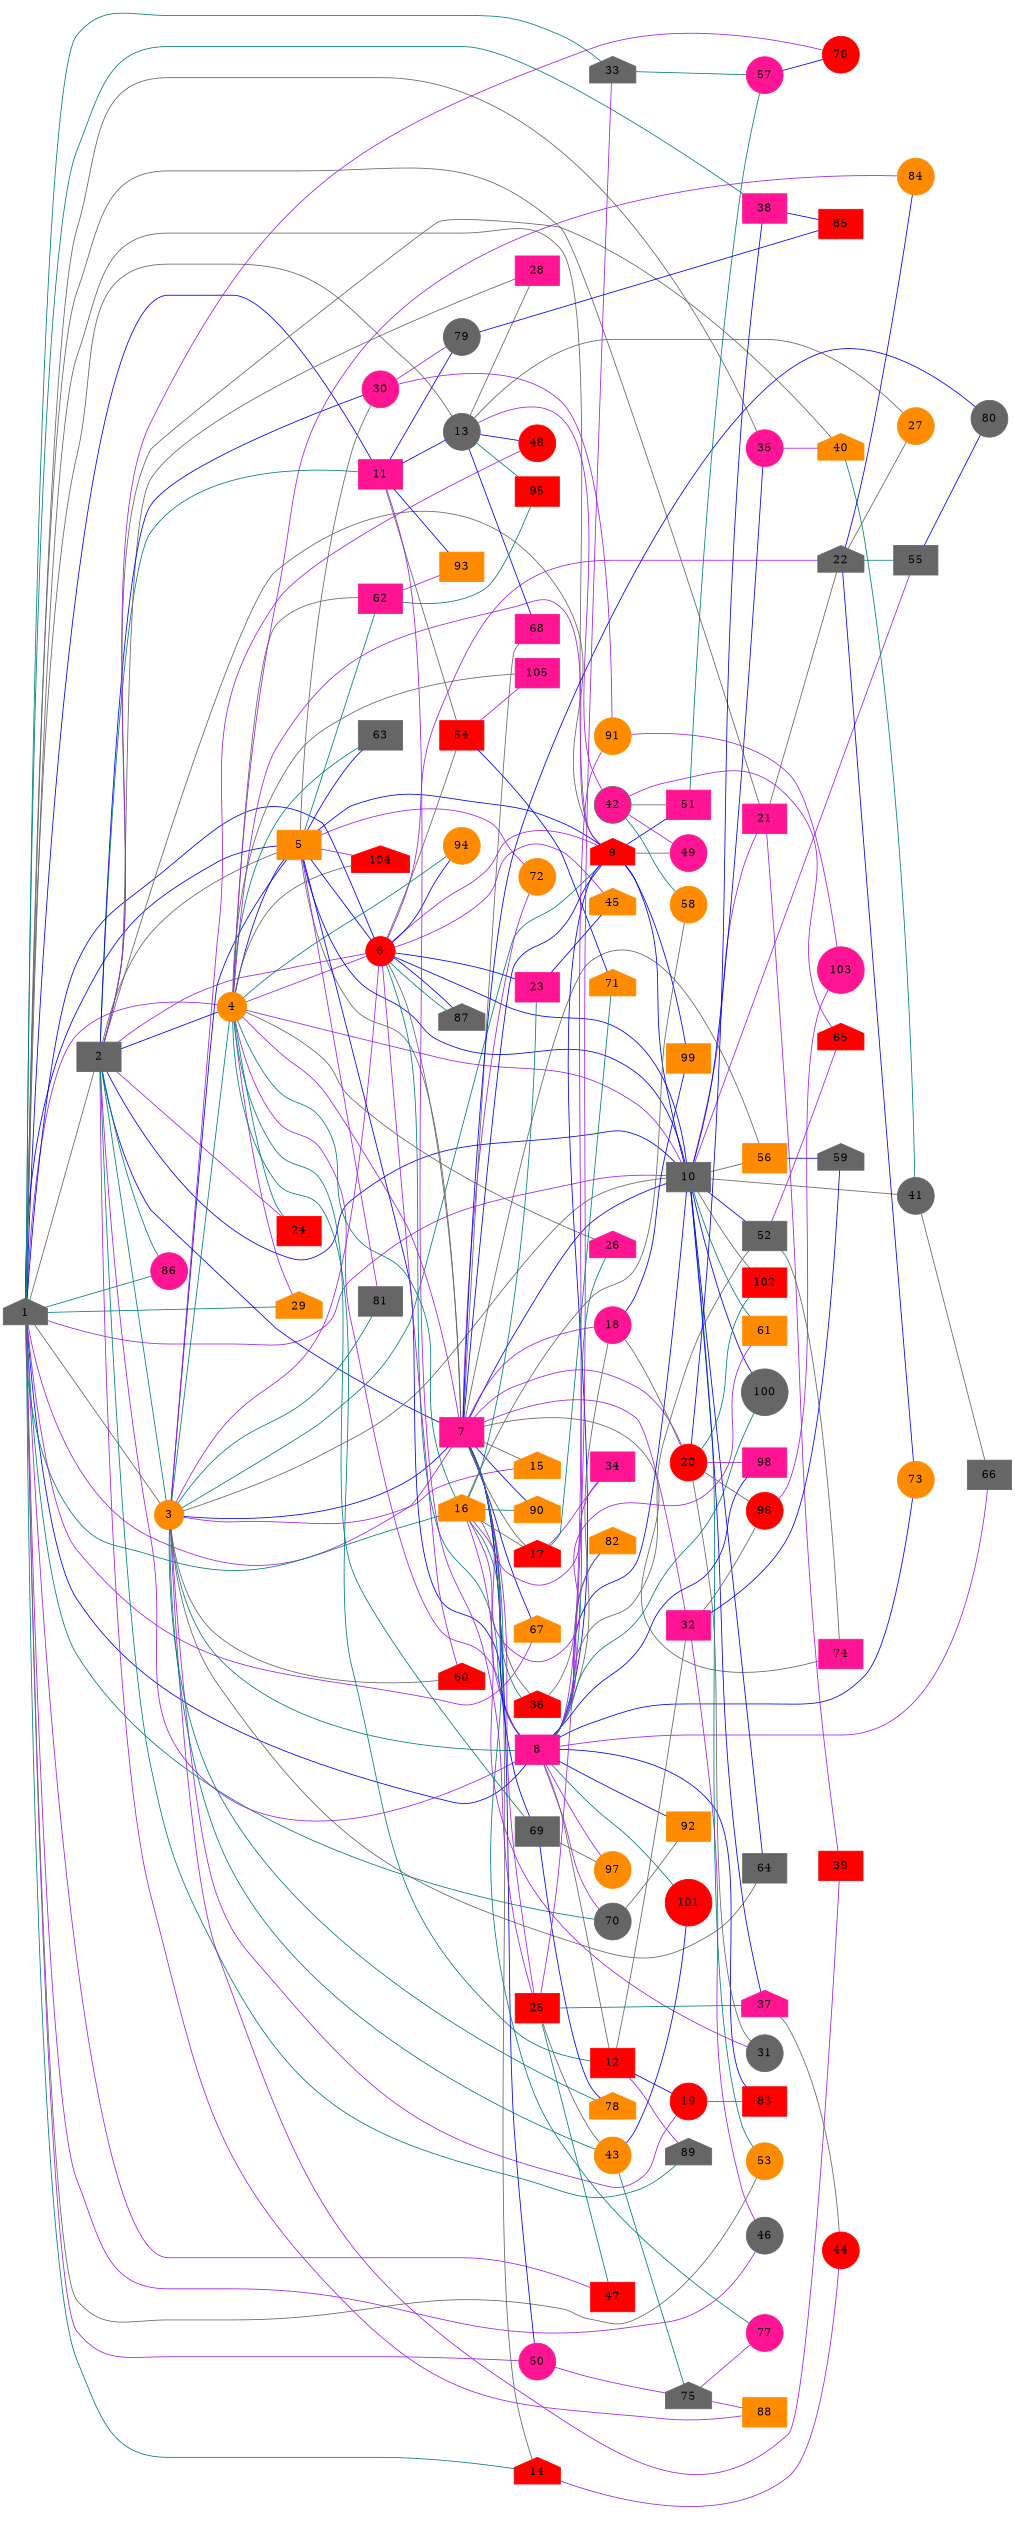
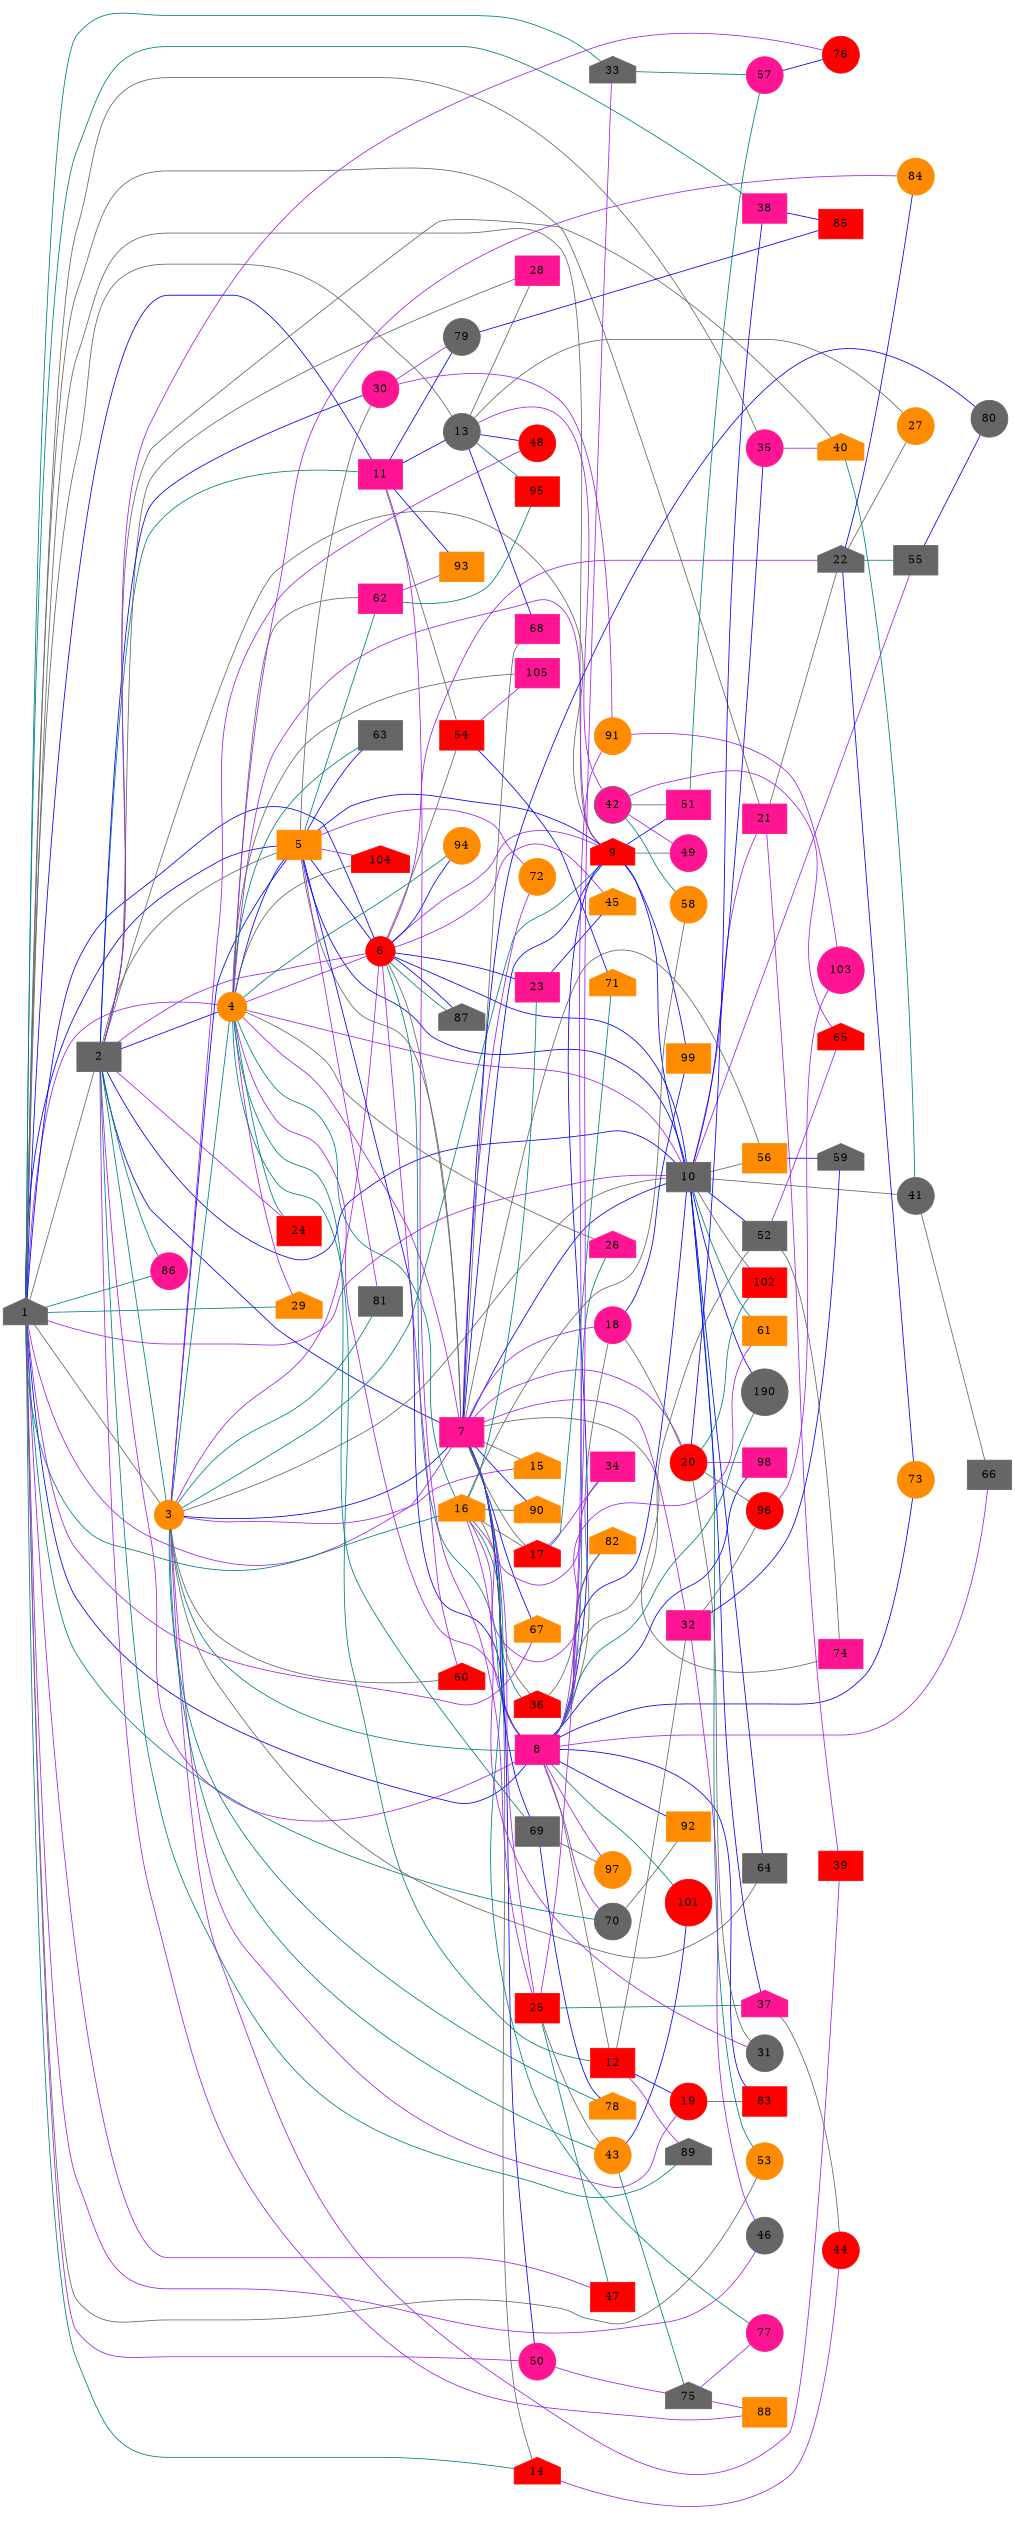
node "100": label "100" -> "190"
